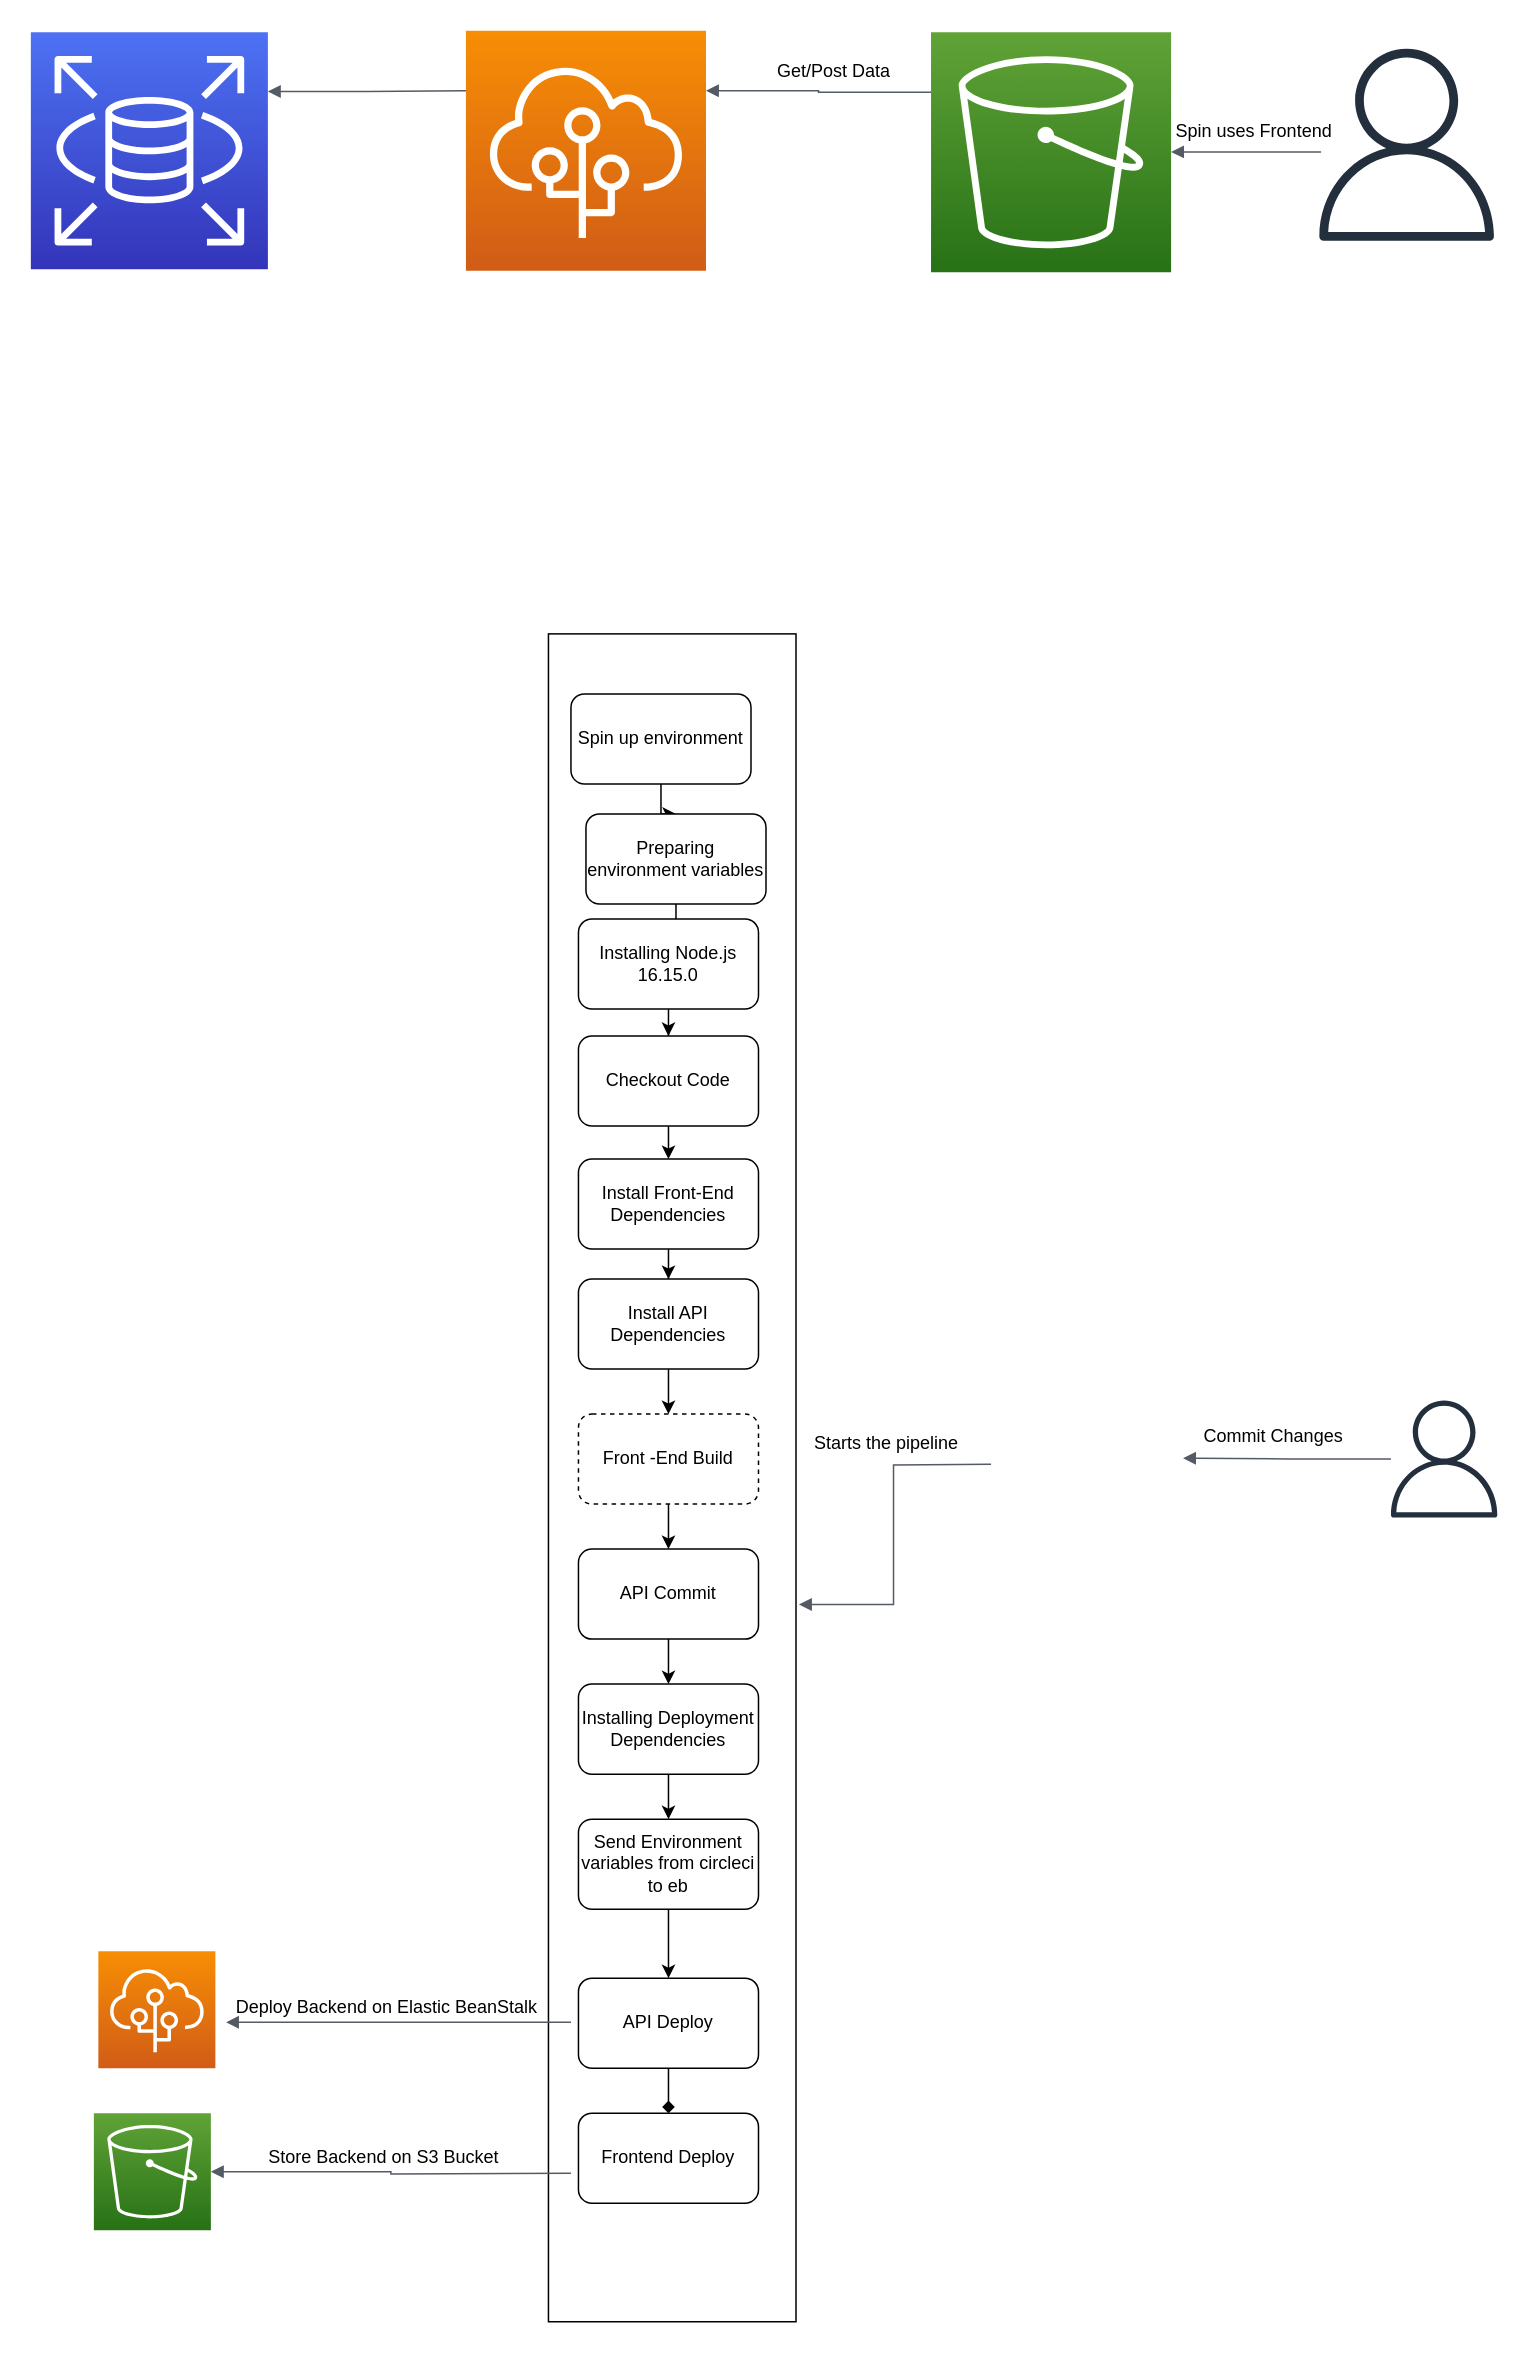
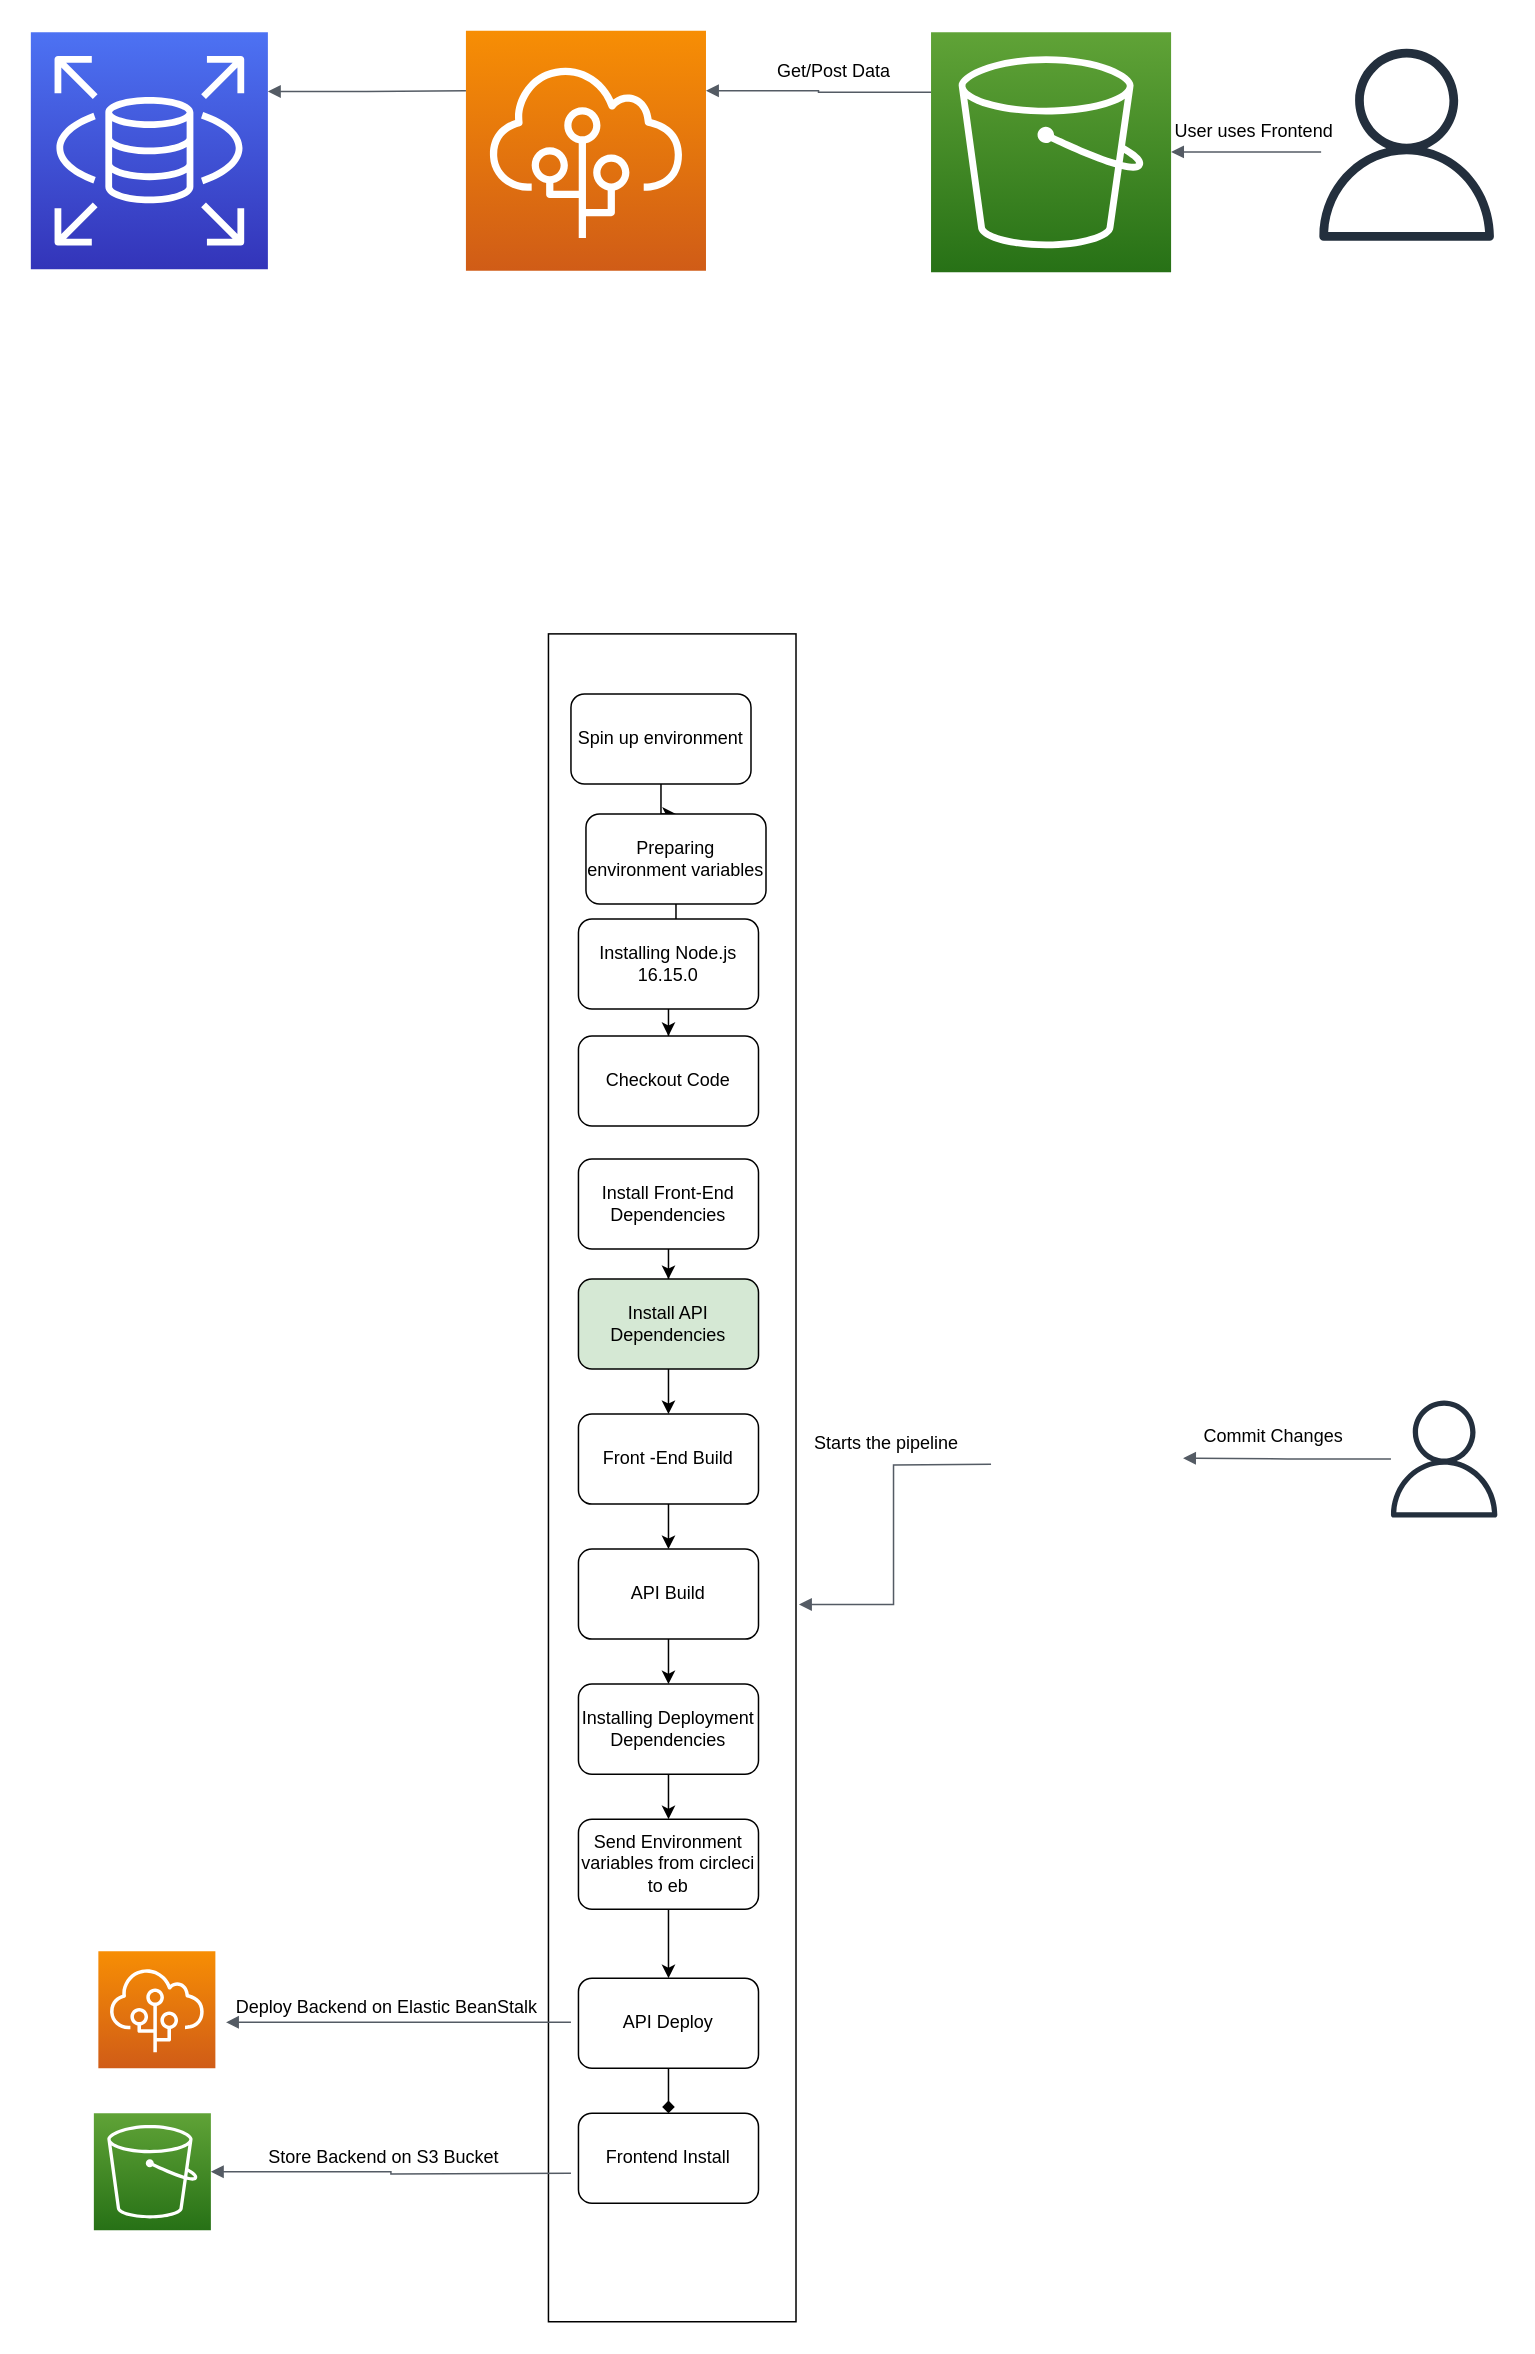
node "Spin uses Frontend": label "Spin uses Frontend" -> "User uses Frontend"
edge "Checkout Code" -> "Install Front-End Dependencies": removed
node "Install API Dependencies": fillcolor #ffffff -> #d5e8d4
node "Front -End Build": style dashed -> solid
node "API Commit": label "API Commit" -> "API Build"
node "Frontend Deploy": label "Frontend Deploy" -> "Frontend Install"
